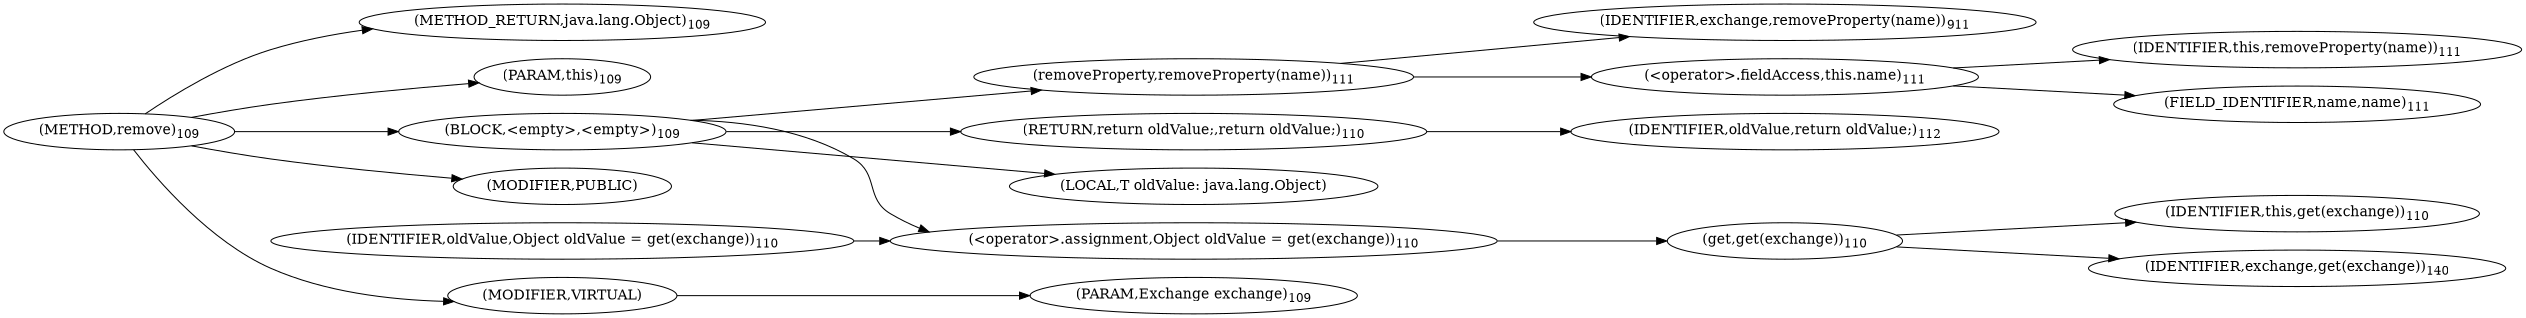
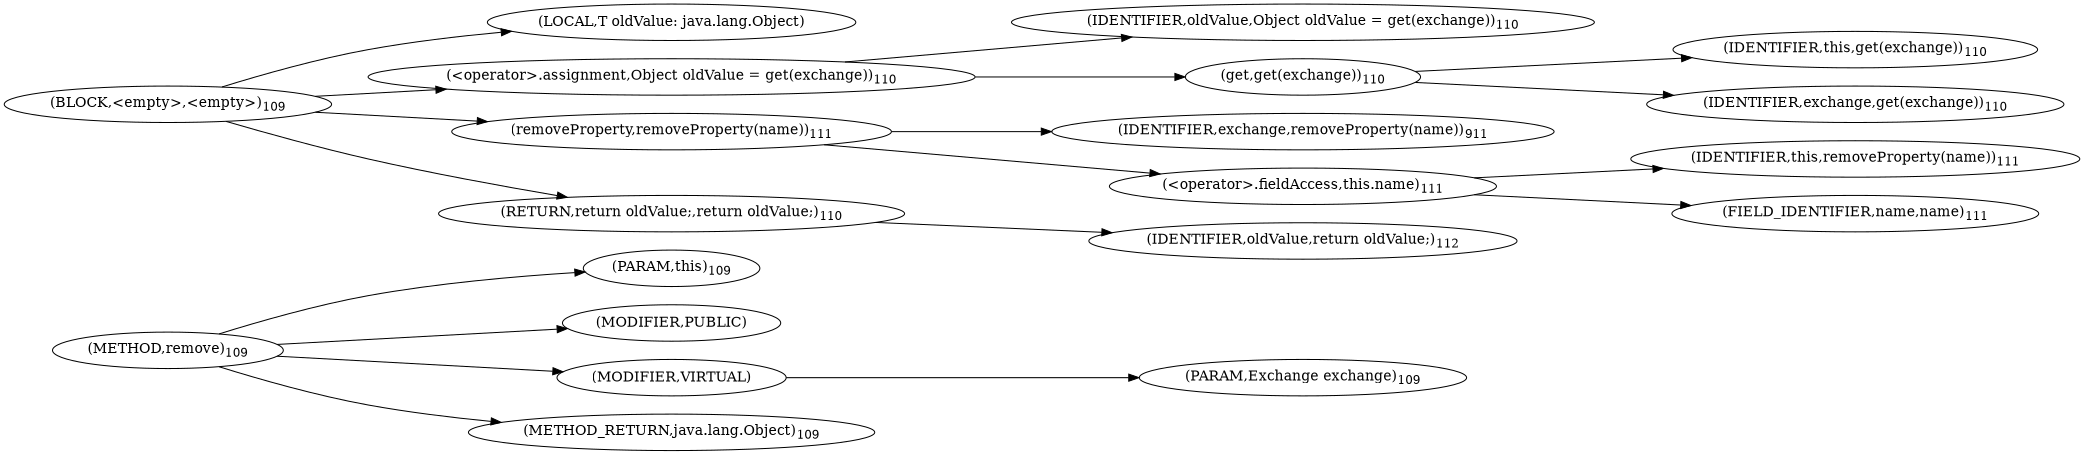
edge "(METHOD,remove)" -> "(BLOCK,<empty>,<empty>)": removed
edge "(IDENTIFIER,oldValue,Object oldValue = get(exchange))" -> "(<operator>.assignment,Object oldValue = get(exchange))": reversed
node "(IDENTIFIER,exchange,get(exchange))": text "140" -> "110"
